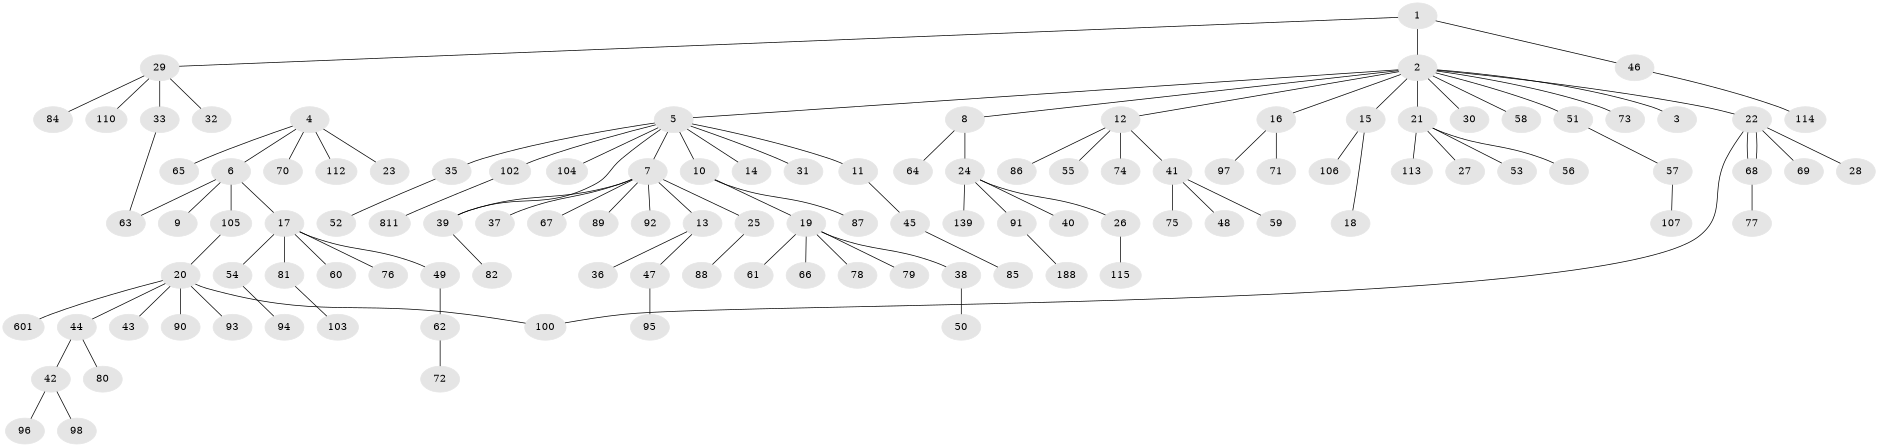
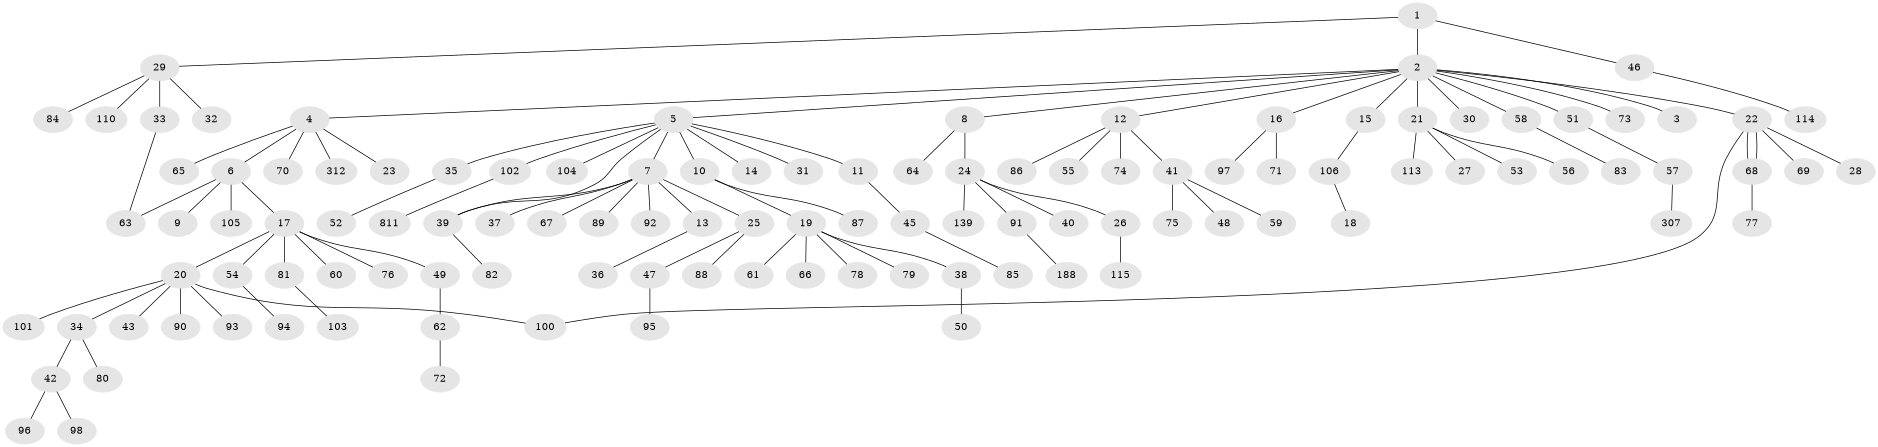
edge "2" -- "4": added
node "112": label "112" -> "312"
edge "15" -- "18": now "106" -- "18"
node "83": added
node "107": label "107" -> "307"
edge "13" -- "47": now "25" -- "47"
edge "105" -- "20": now "17" -- "20"
node "601": label "601" -> "101"
node "44": label "44" -> "34"
